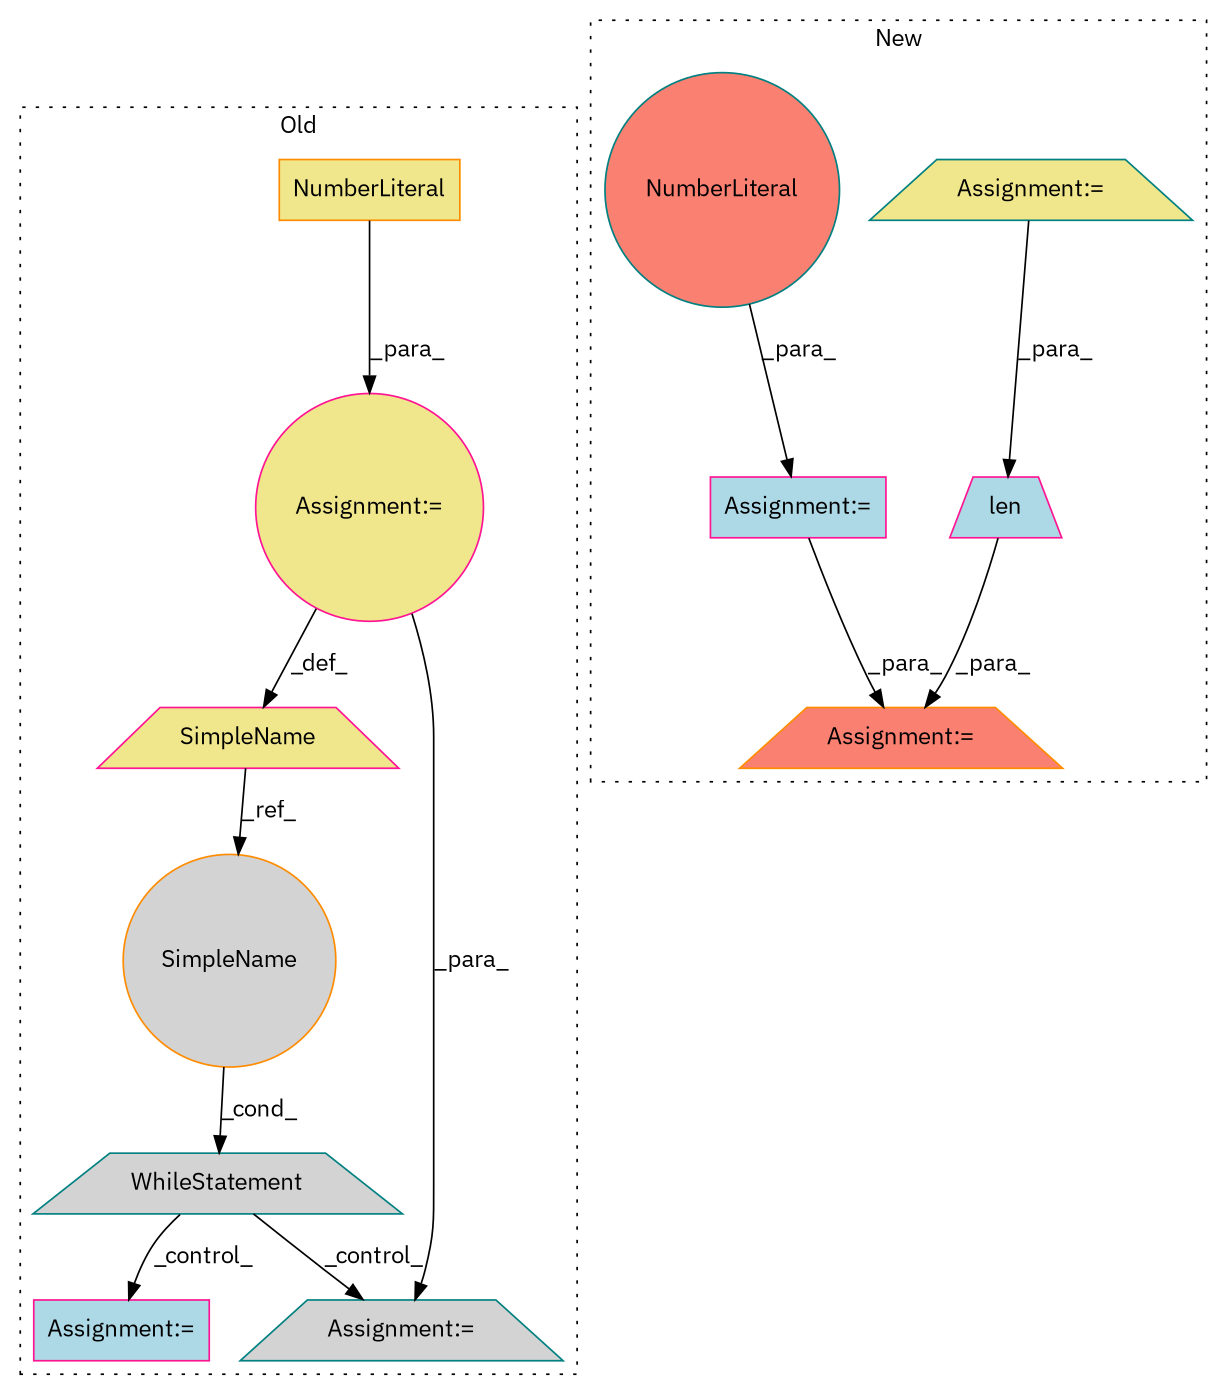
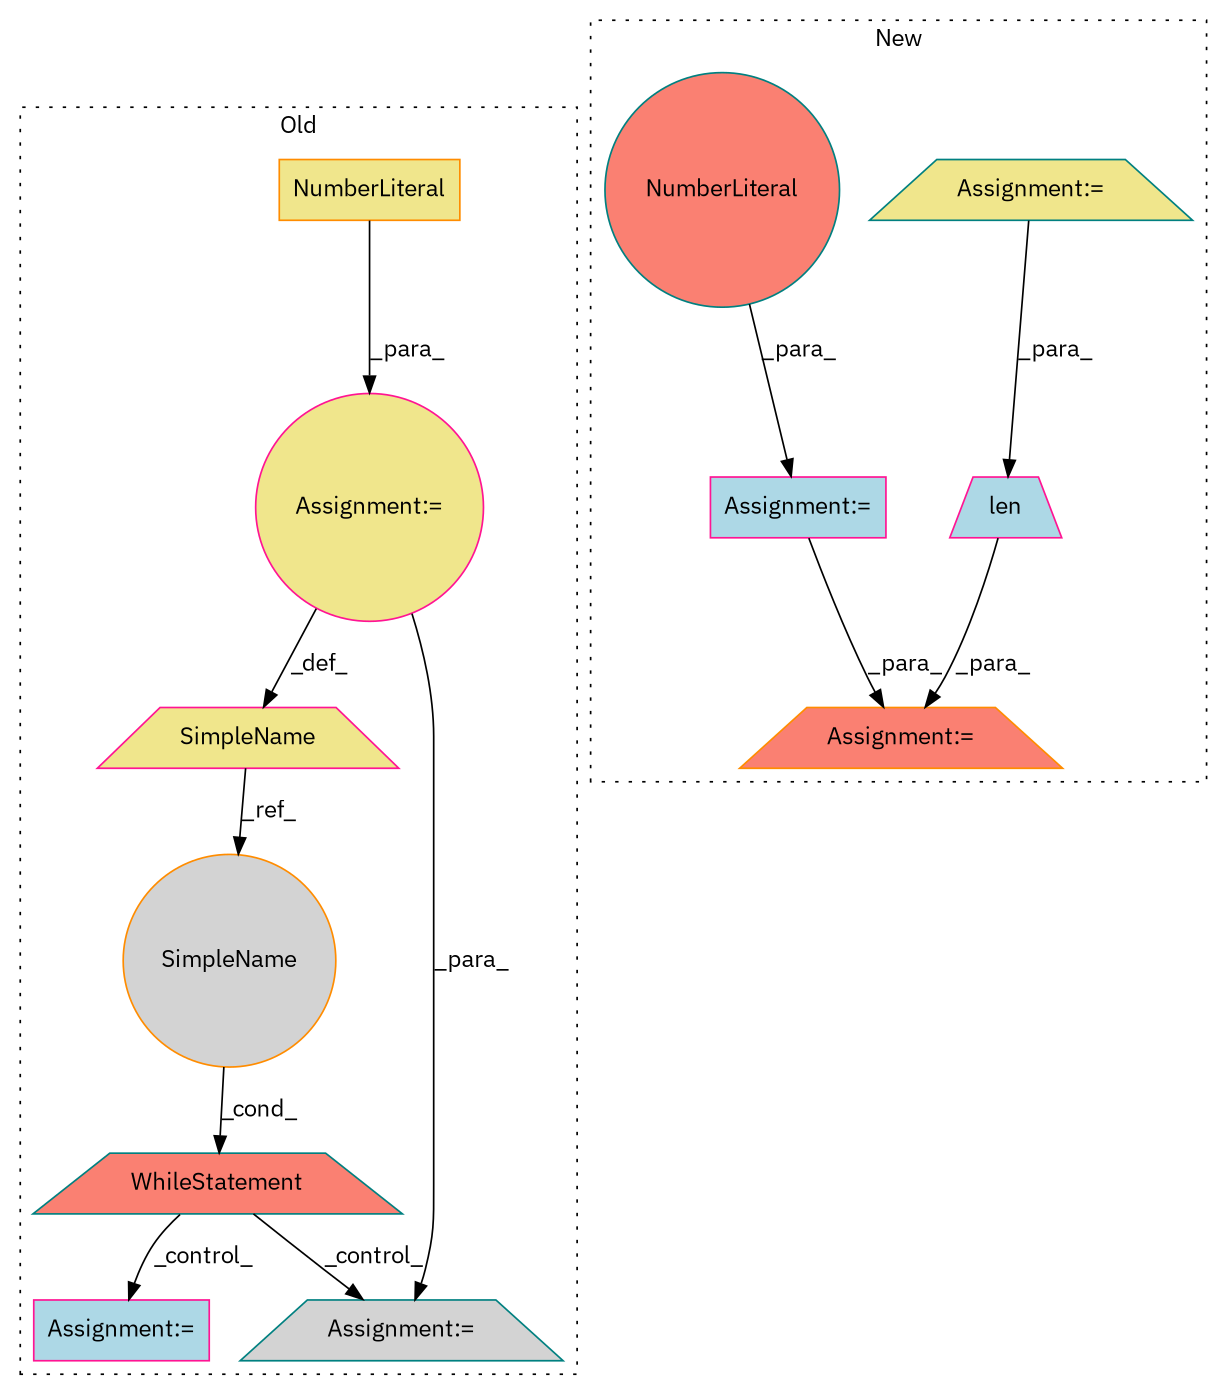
node "WhileStatement": fillcolor lightgrey -> salmon
